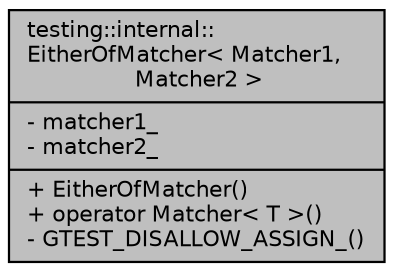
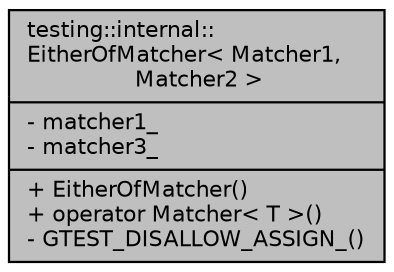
node "testing::internal::": text "- matcher2_" -> "- matcher3_"
